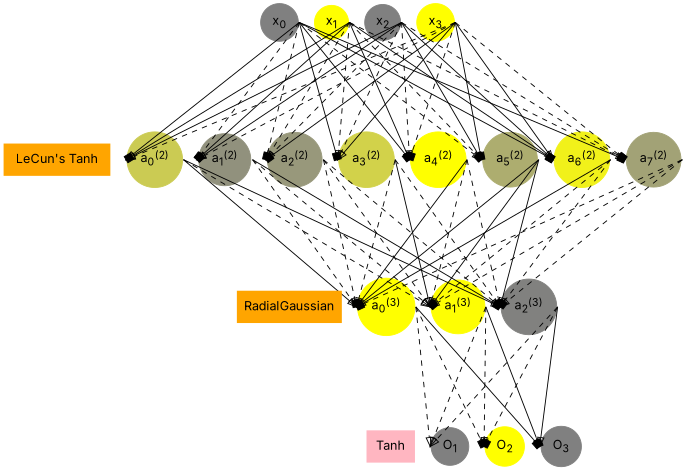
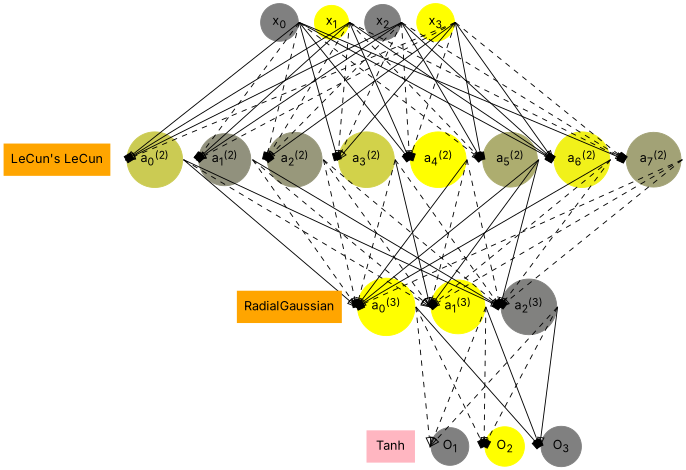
node "LeCun's Tanh": label "LeCun's Tanh" -> "LeCun's LeCun"
